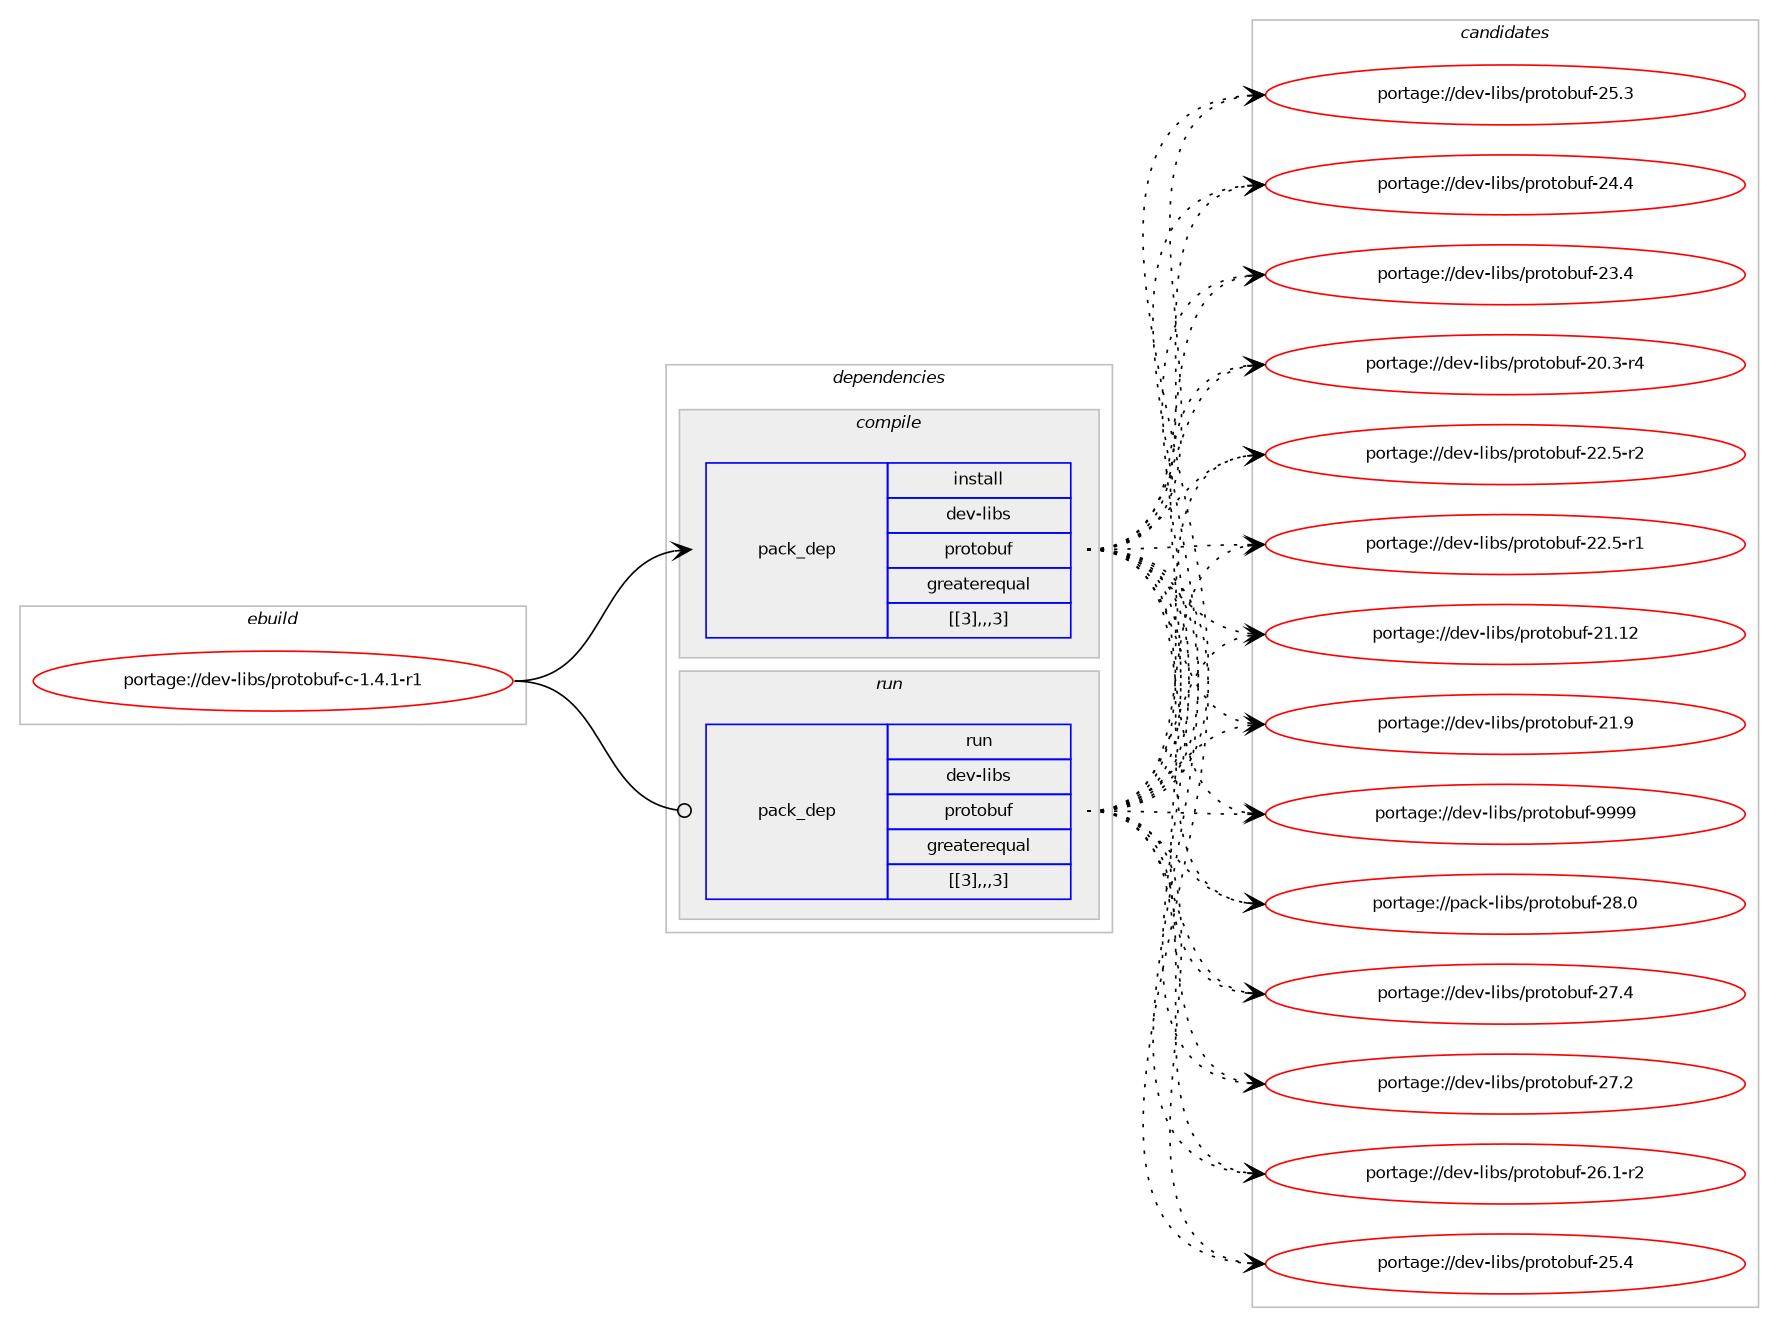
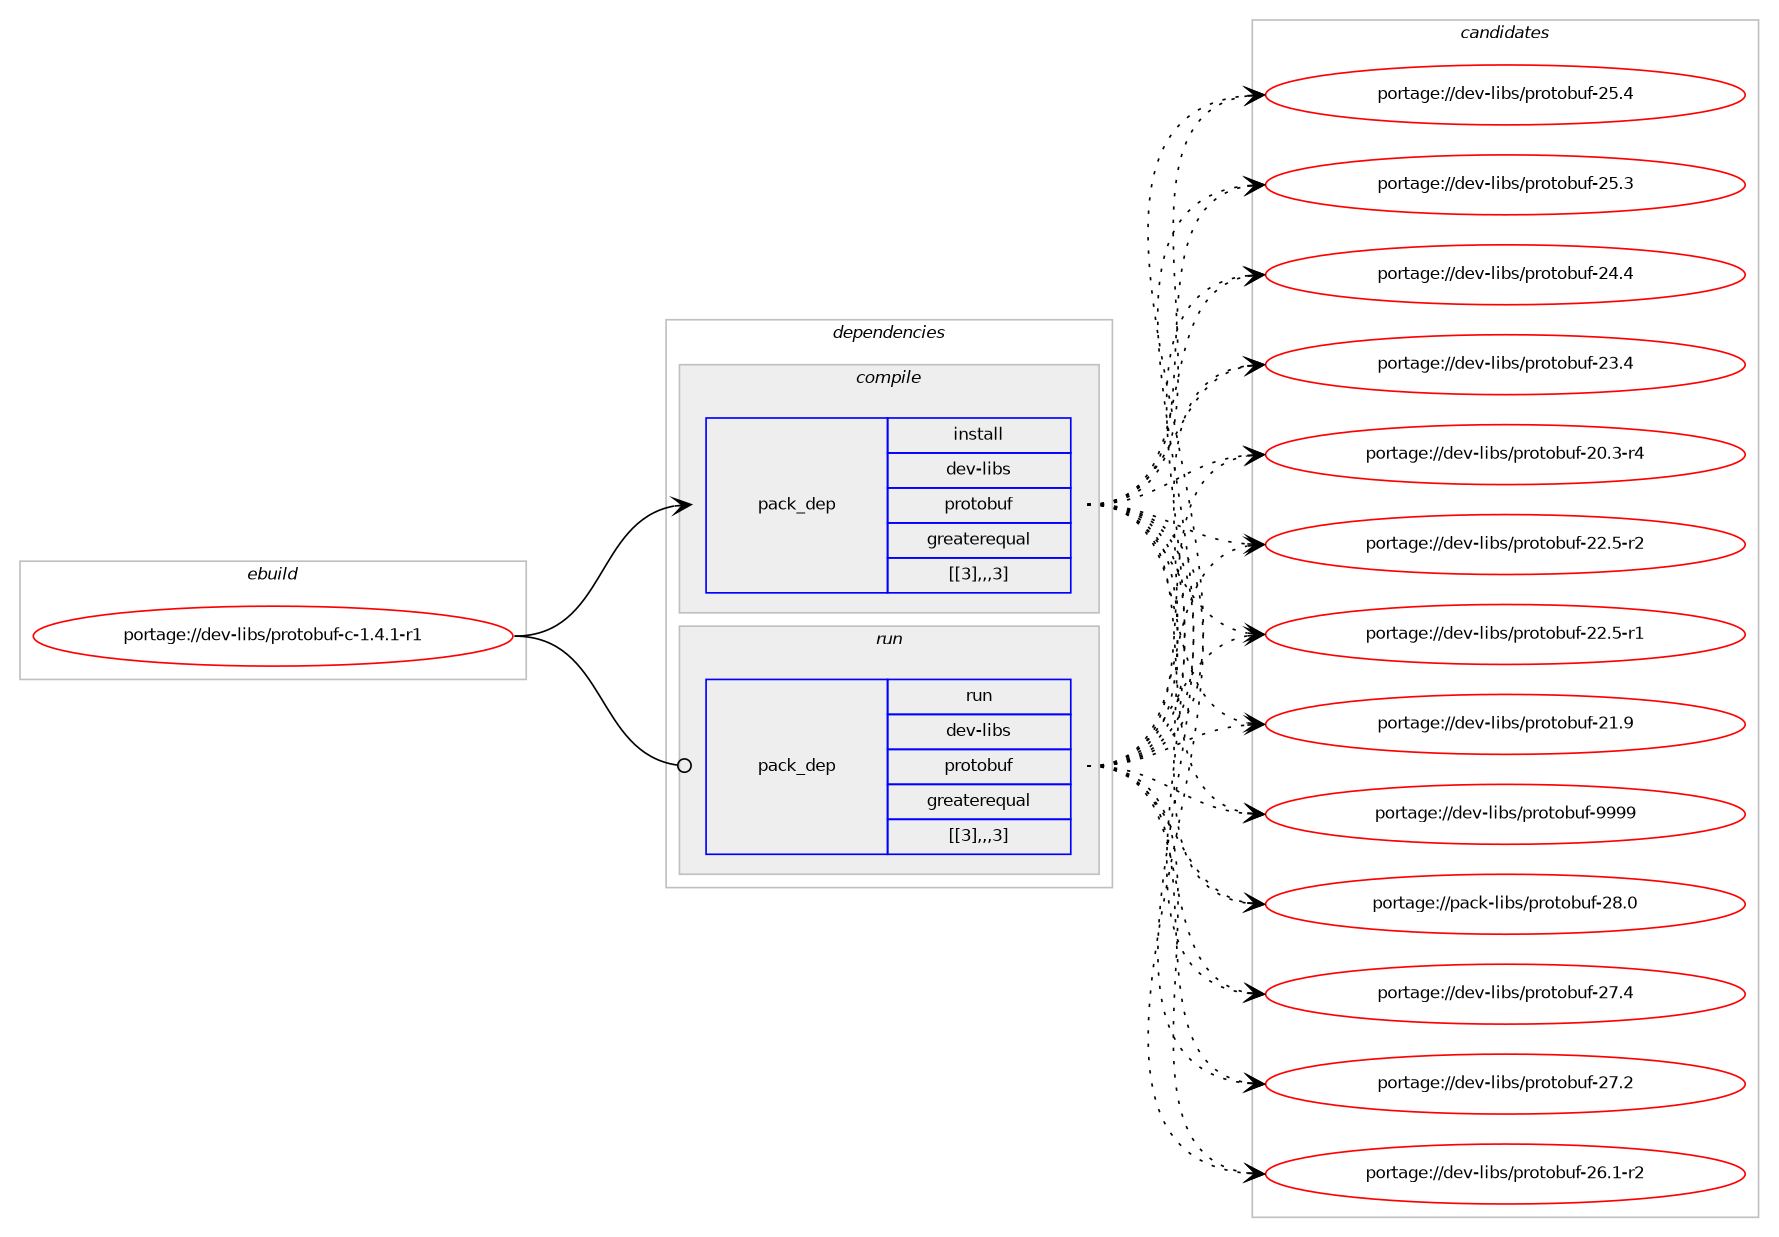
node "portage://dev-libs/protobuf-21.12": removed
